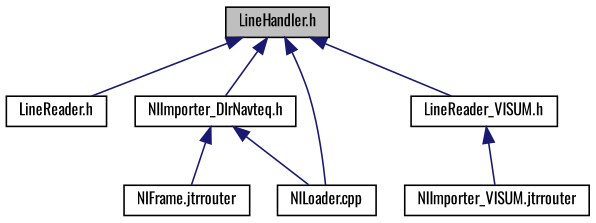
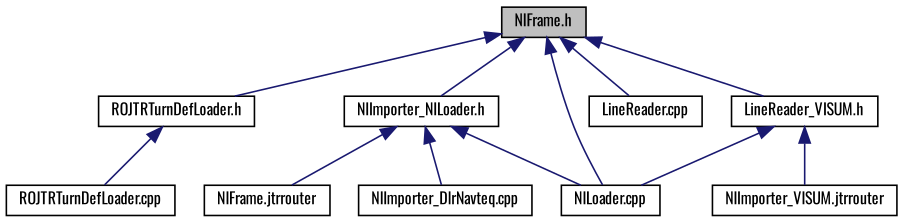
node "LineHandler.h": label "LineHandler.h" -> "NIFrame.h"
node "LineReader.h": label "LineReader.h" -> "ROJTRTurnDefLoader.h"
node "NIImporter_DlrNavteq.h": label "NIImporter_DlrNavteq.h" -> "NIImporter_NILoader.h"
node "LineReader.cpp": added
edge "NILoader.cpp" -> "LineReader_VISUM.h": added
node "ROJTRTurnDefLoader.cpp": added
node "NIImporter_DlrNavteq.cpp": added
